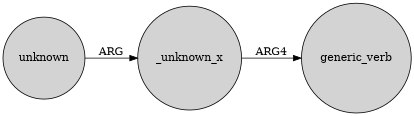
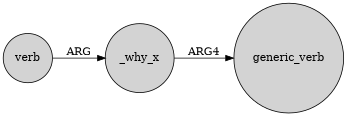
node "unknown": label "unknown" -> "verb"
node "_unknown_x": label "_unknown_x" -> "_why_x"
